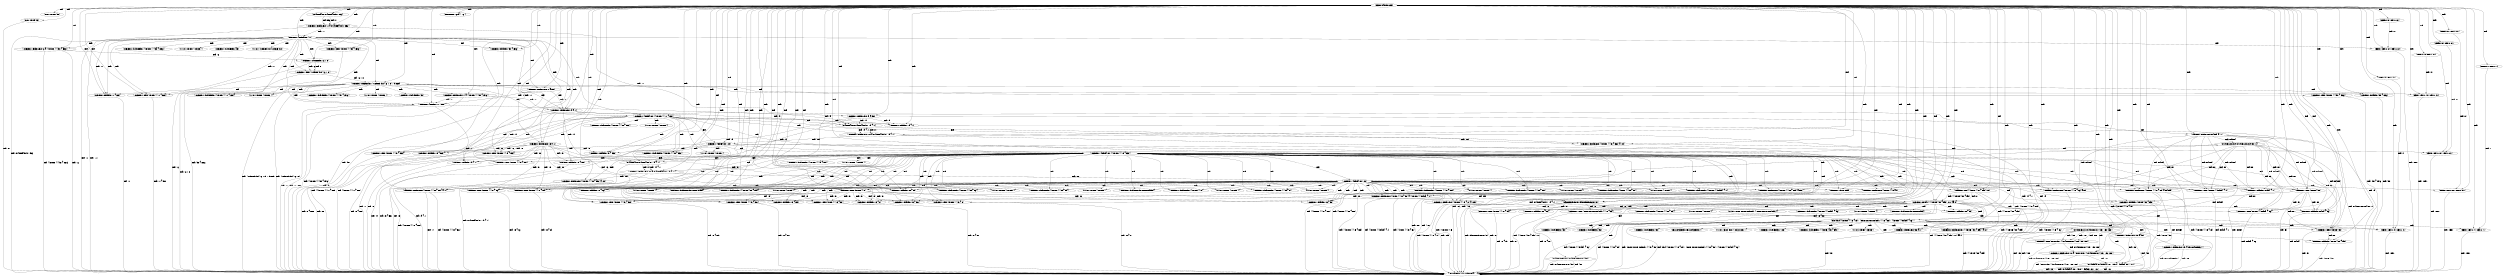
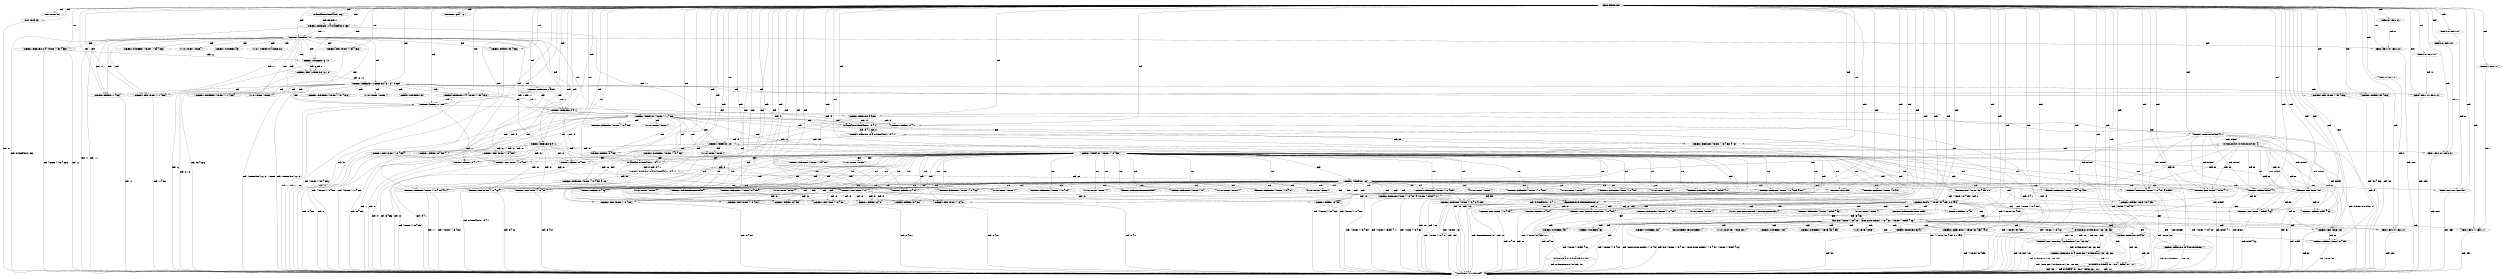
edge "(<operator>.assignment,v4 = Curl_ccalloc(1, 336))" -> "(<operator>.assignment,a1[188] = v4)": label "DDG: v4" -> "DDG: !v4"
